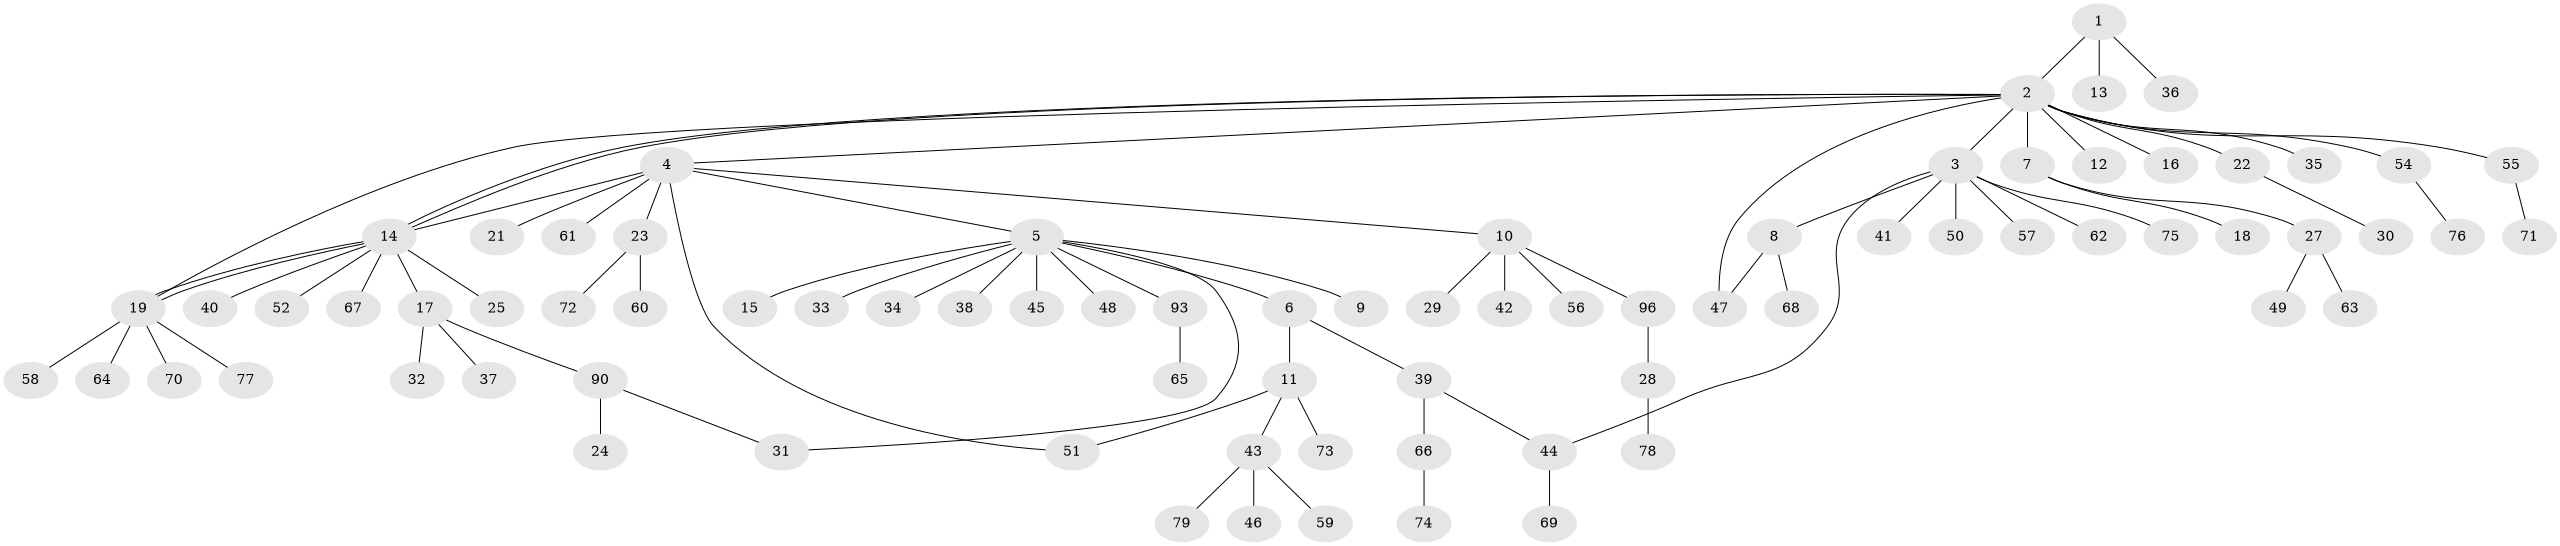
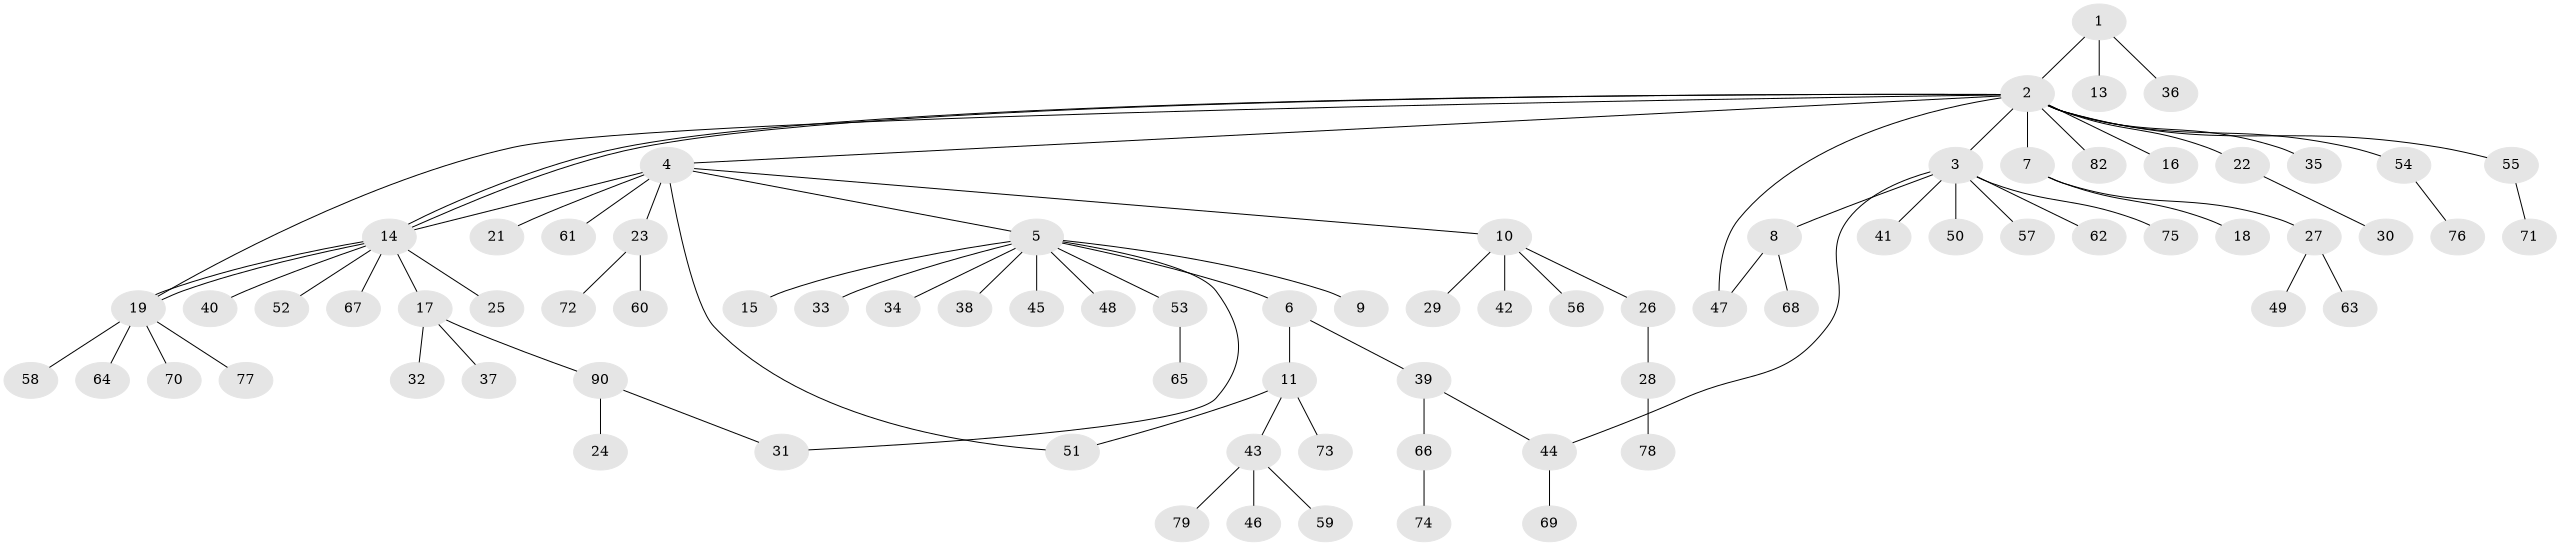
node "12": label "12" -> "82"
node "93": label "93" -> "53"
node "96": label "96" -> "26"
